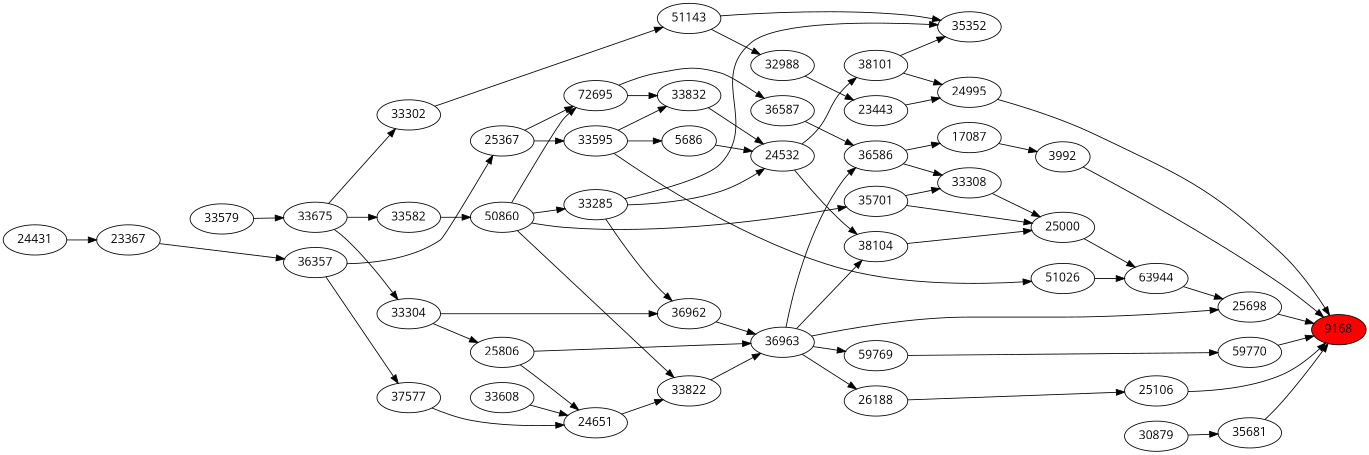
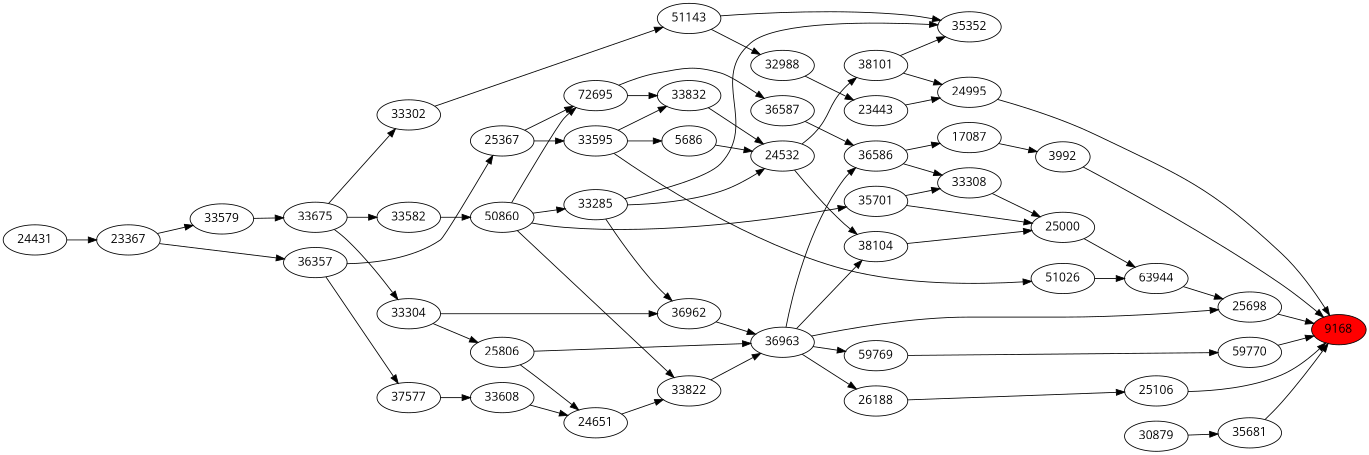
edge "23367" -> "33579": added
edge "37577" -> "24651": now "37577" -> "33608"
